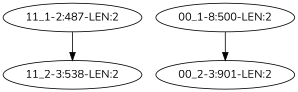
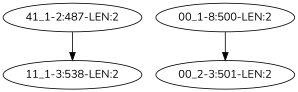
node "11_1-2:487-LEN:2": label "11_1-2:487-LEN:2" -> "41_1-2:487-LEN:2"
node "11_2-3:538-LEN:2": label "11_2-3:538-LEN:2" -> "11_1-3:538-LEN:2"
node "00_2-3:901-LEN:2": label "00_2-3:901-LEN:2" -> "00_2-3:501-LEN:2"
